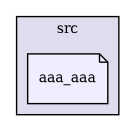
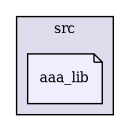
node "aaa_aaa": label "aaa_aaa" -> "aaa_lib"
